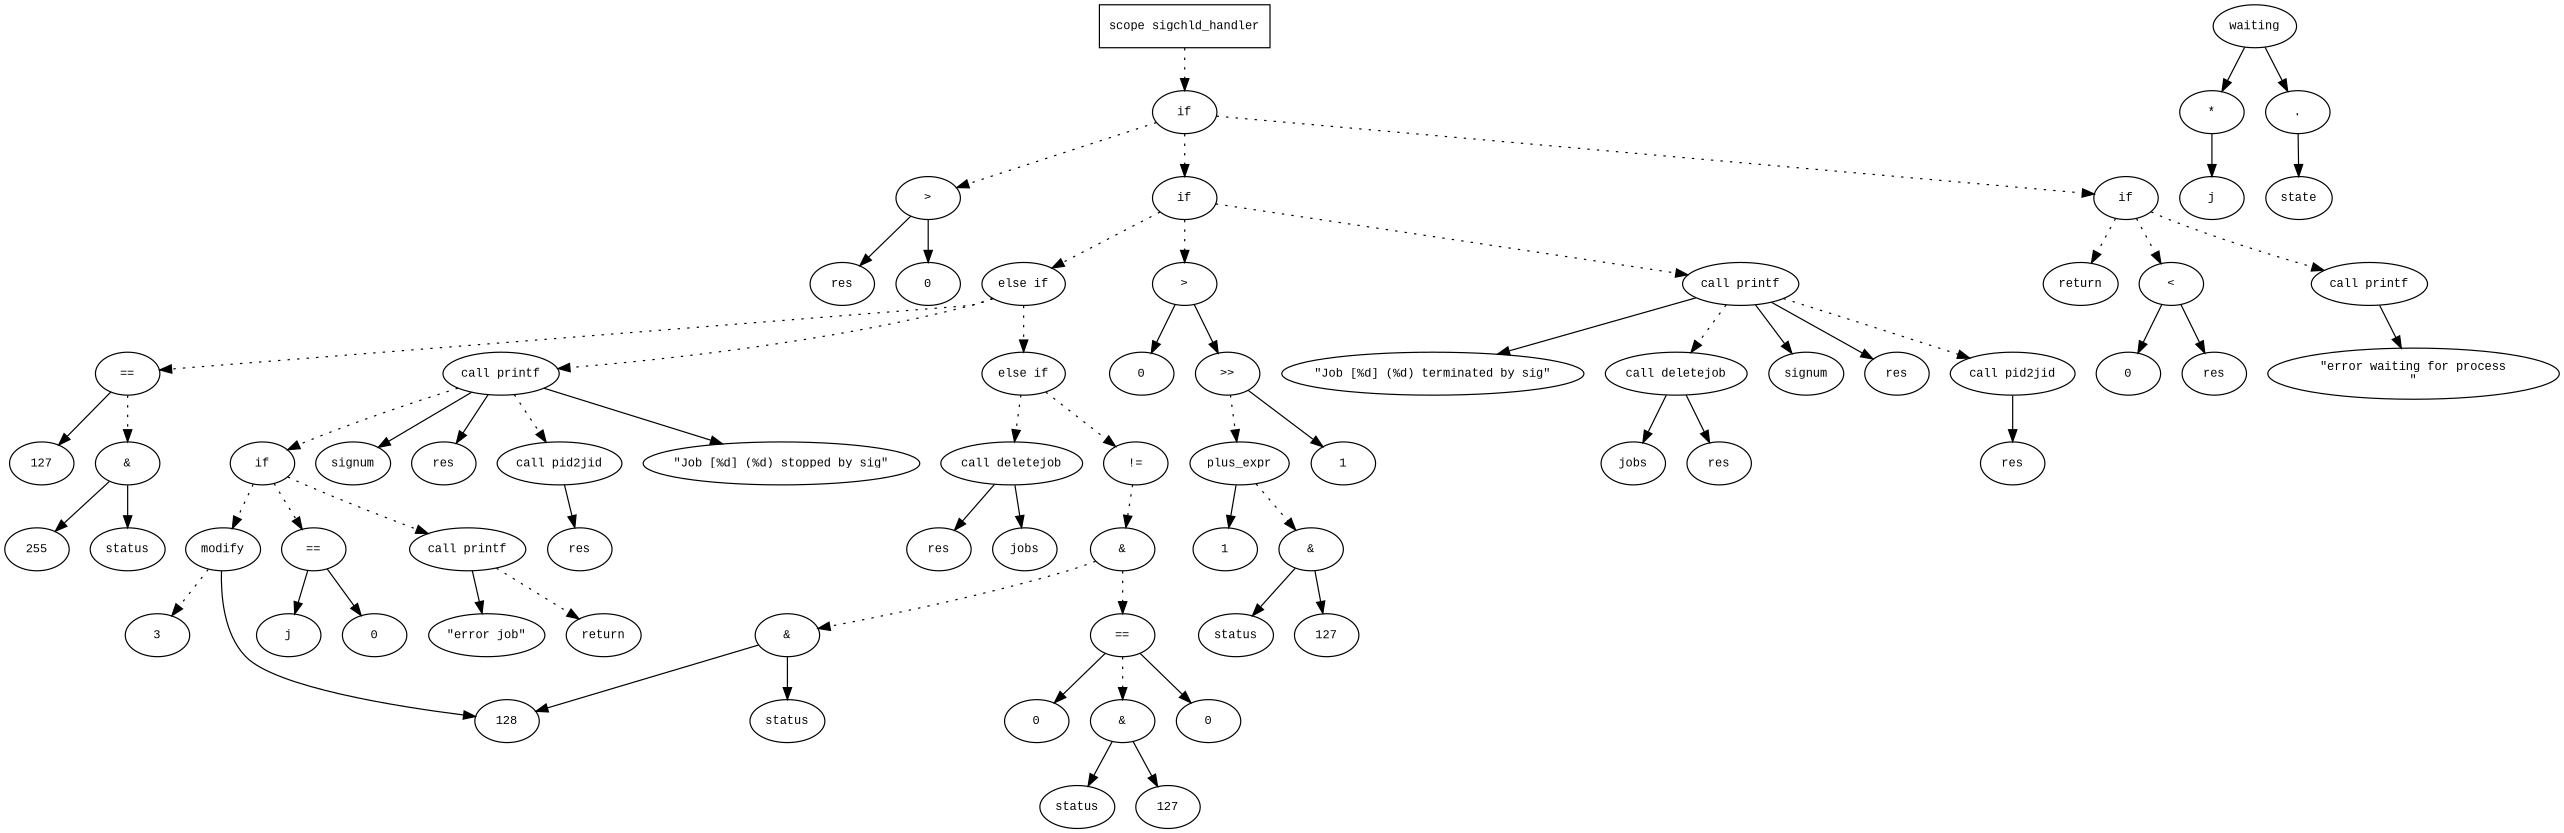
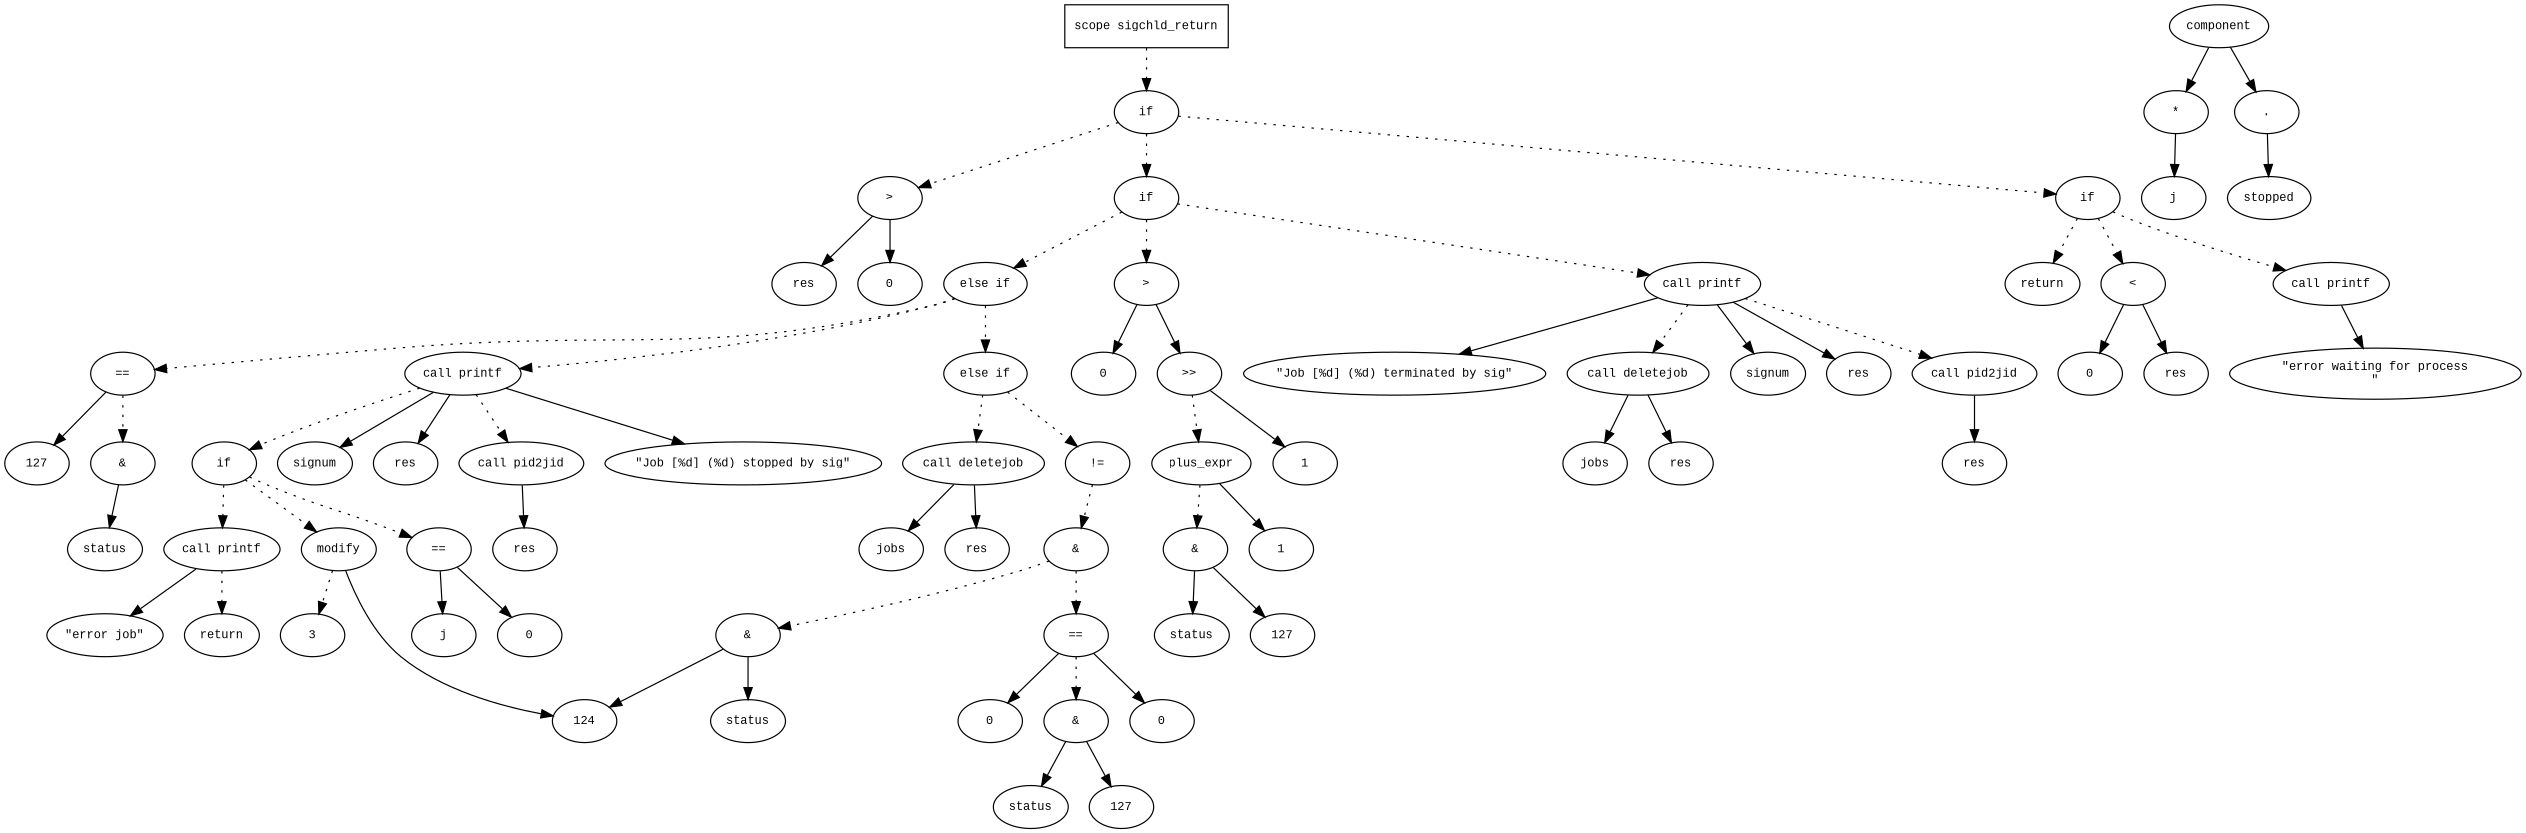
node "scope sigchld_handler": label "scope sigchld_handler" -> "scope sigchld_return"
node "waiting": label "waiting" -> "component"
node "state": label "state" -> "stopped"
node "255": removed
node "128": label "128" -> "124"
